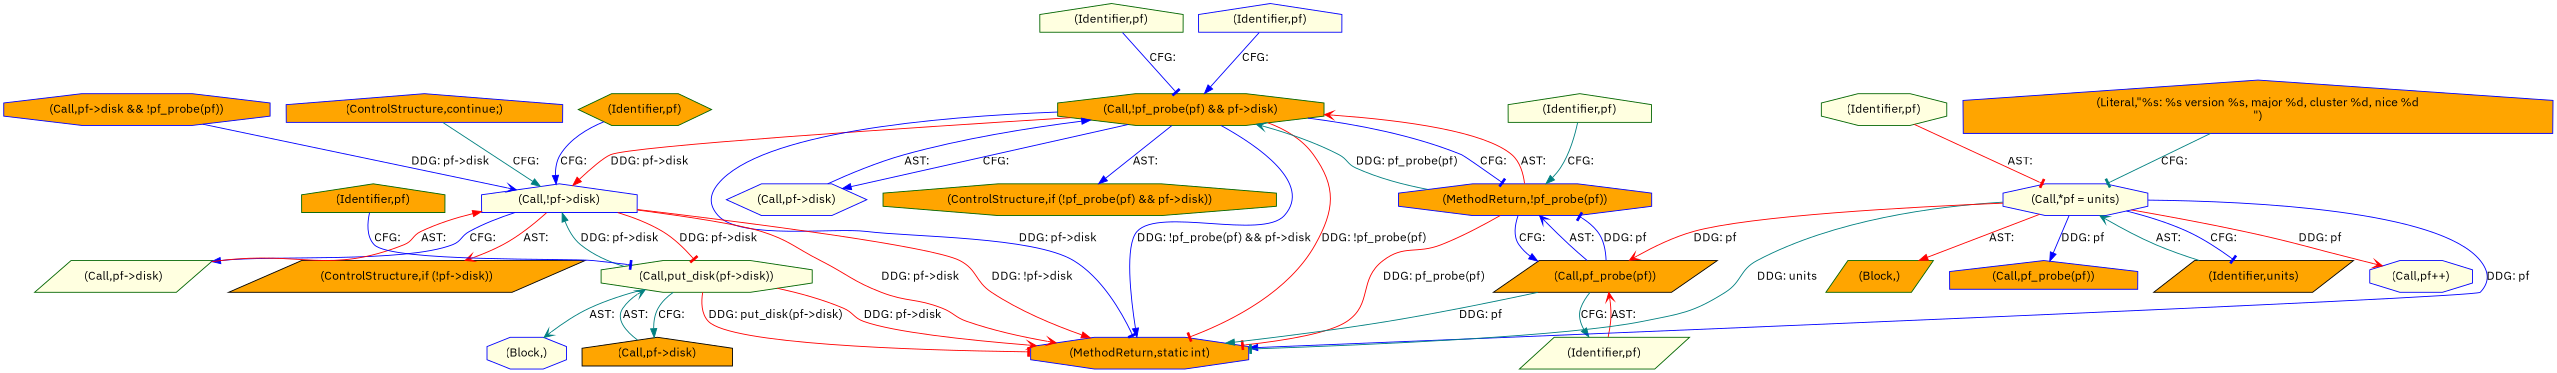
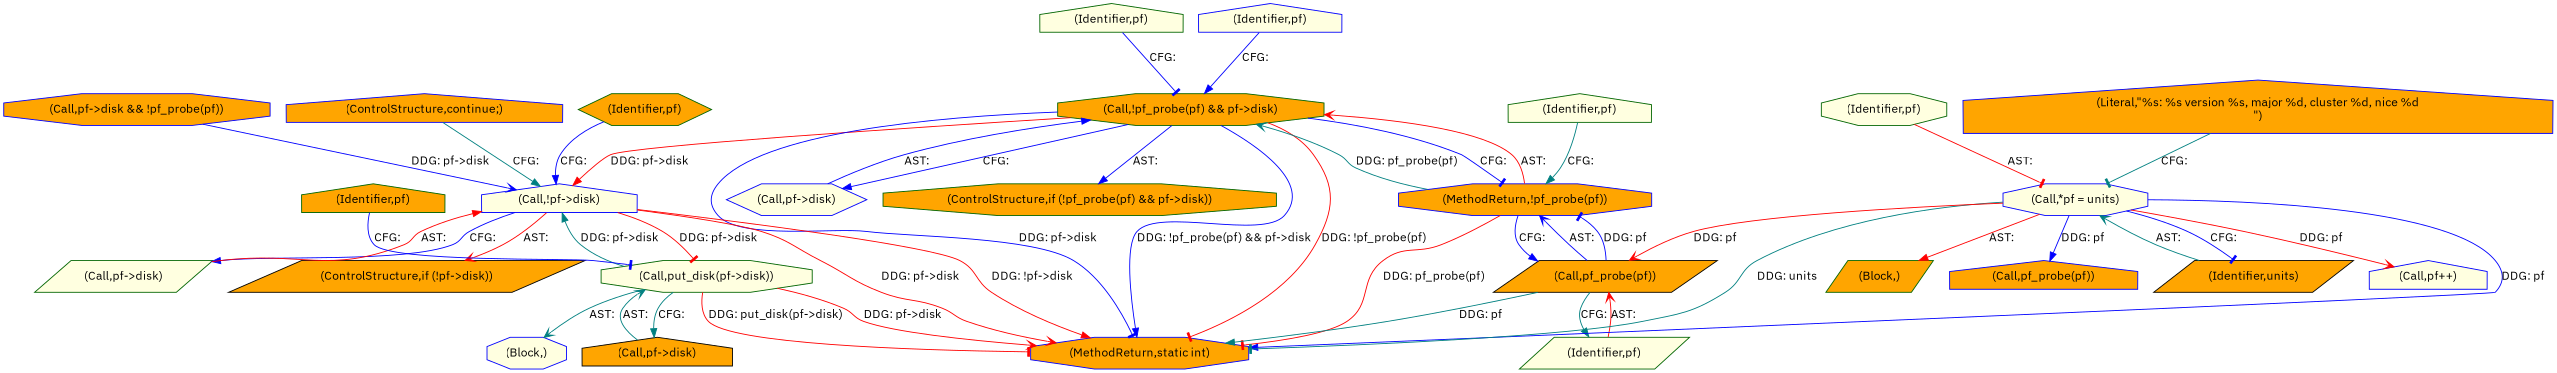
node "(Call,pf++)": shape octagon -> house
